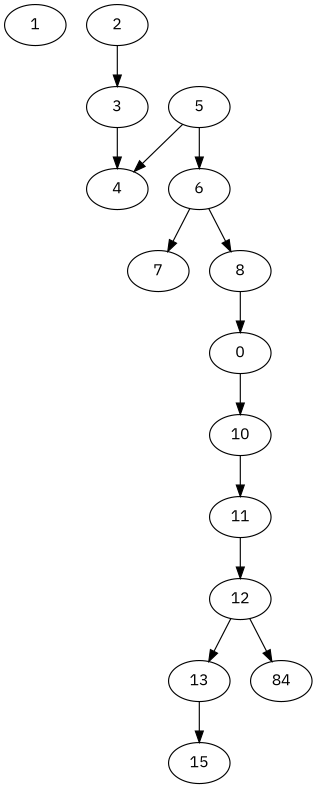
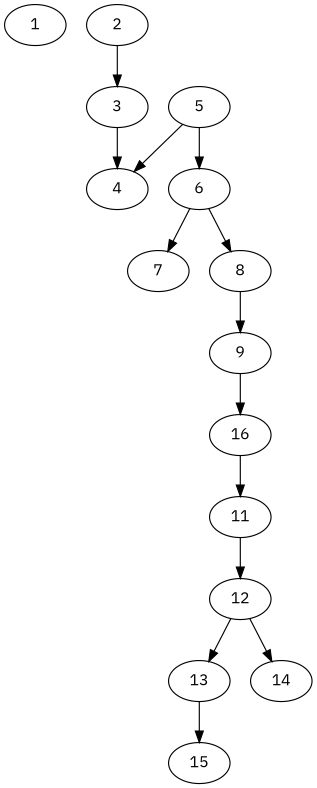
node "0": label "0" -> "9"
node "10": label "10" -> "16"
node "84": label "84" -> "14"
